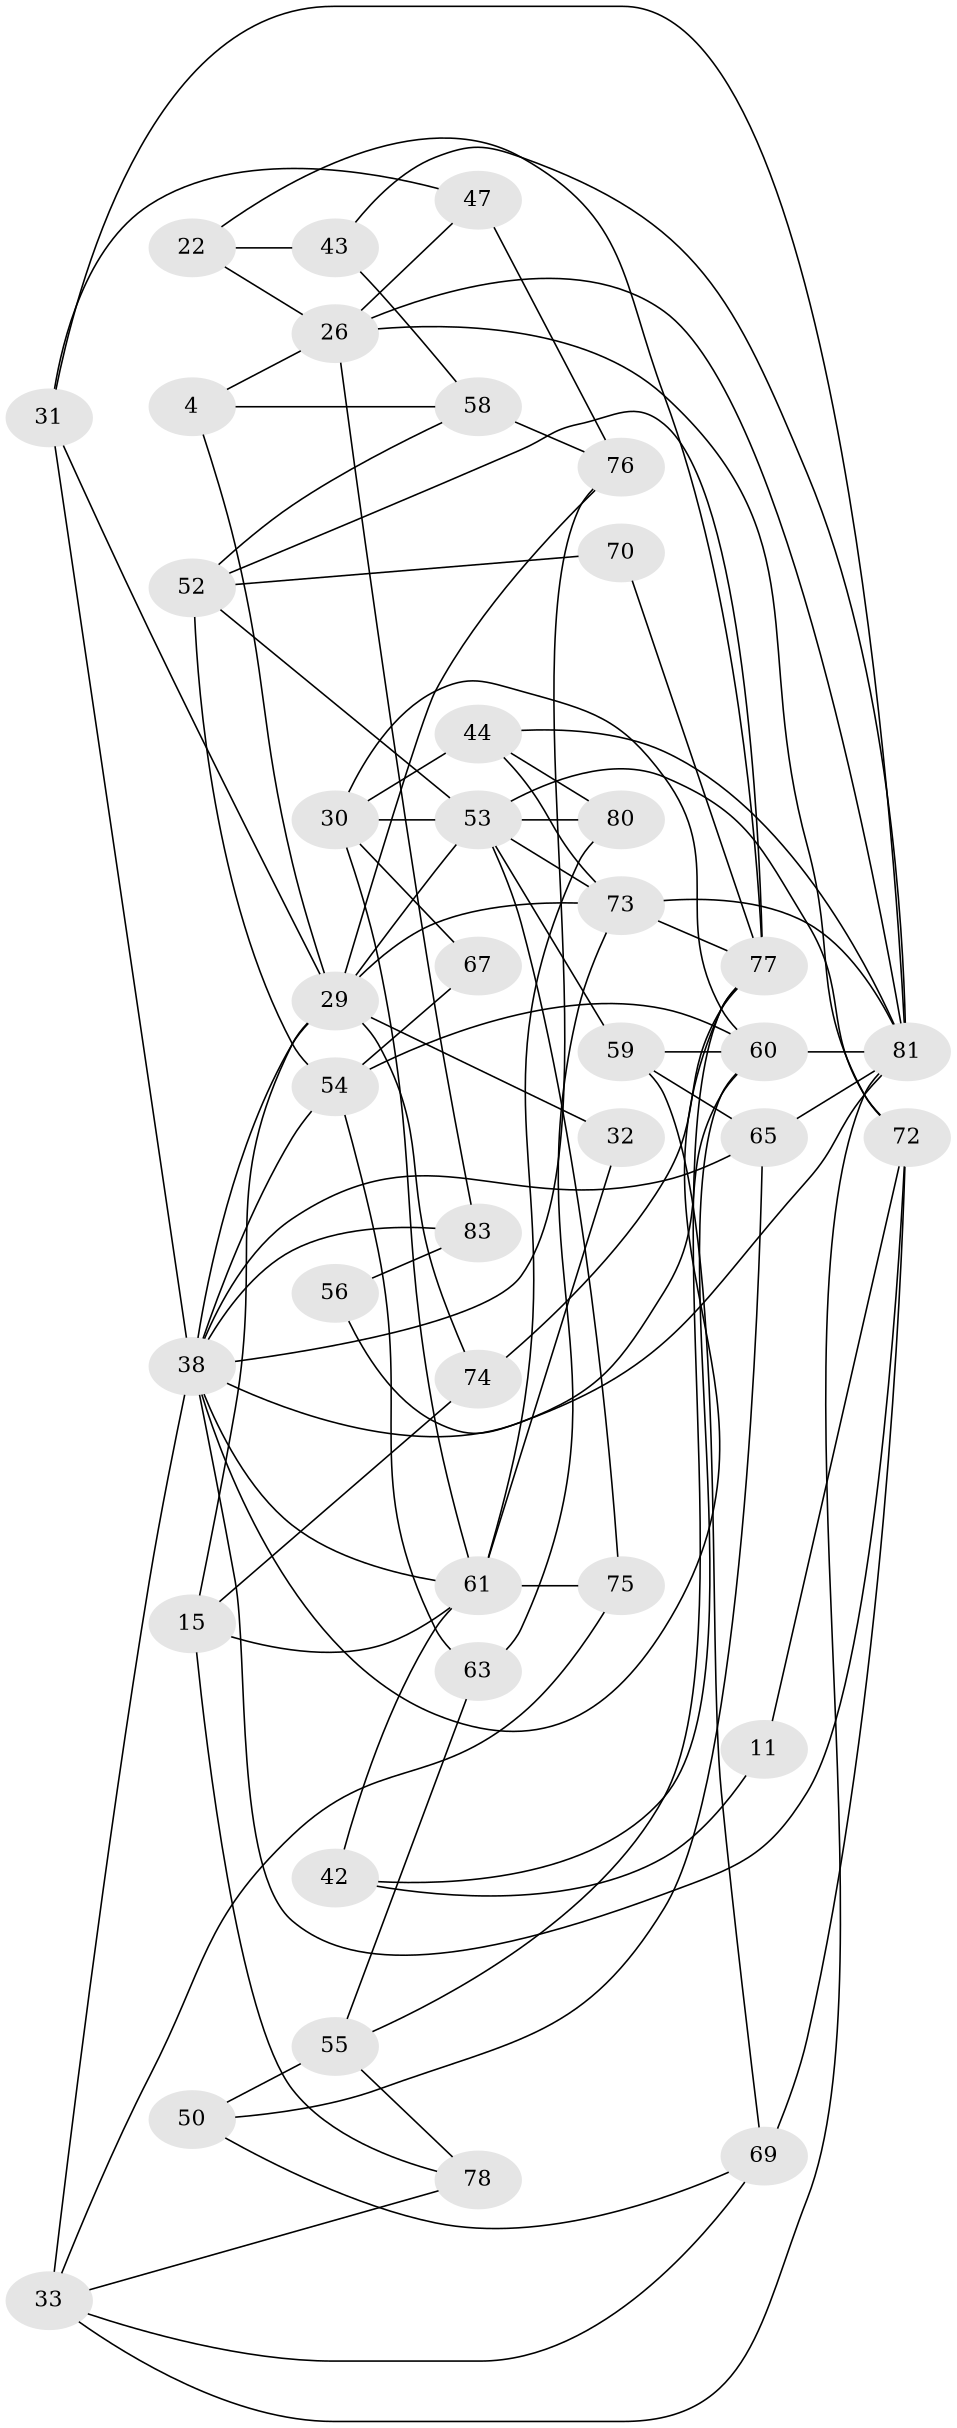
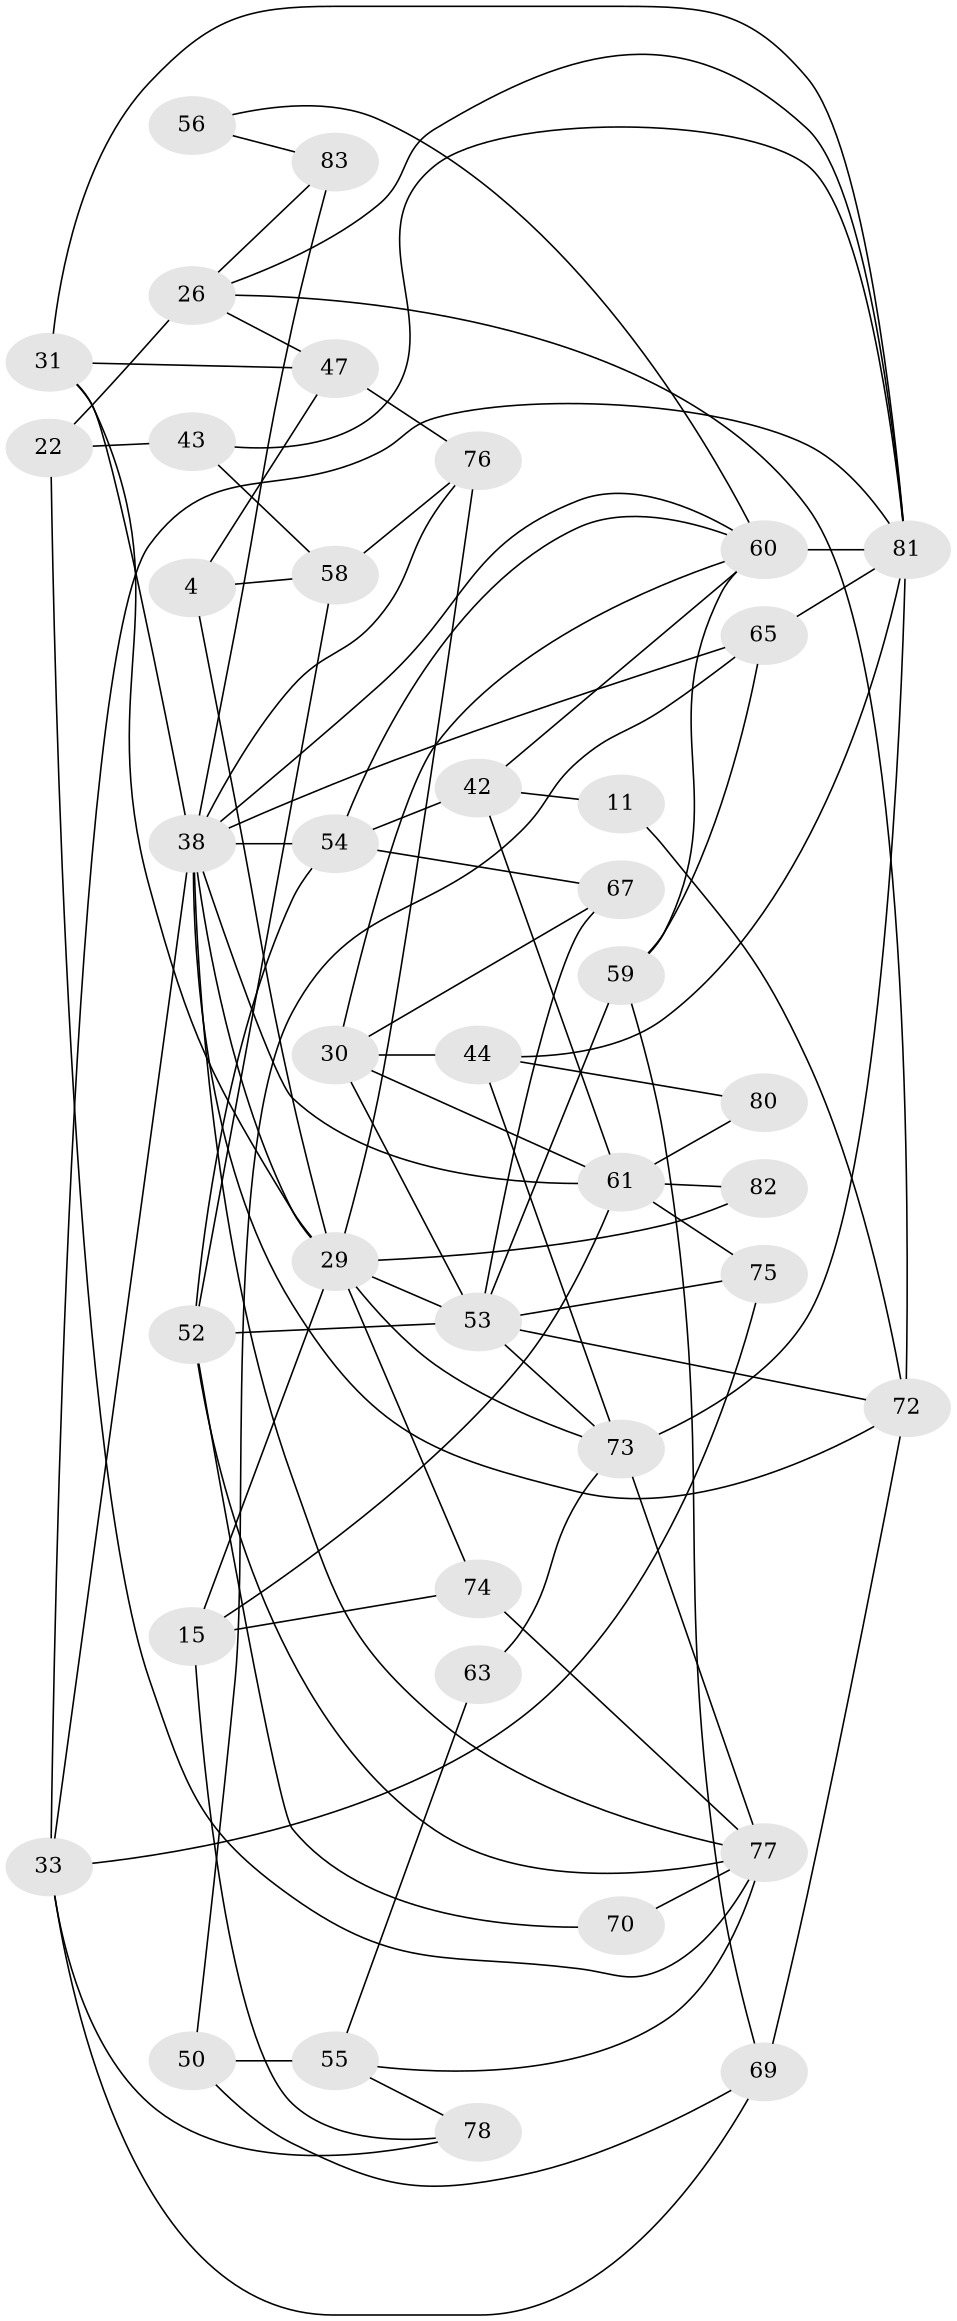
edge "26" -- "4": now "47" -- "4"
edge "53" -- "80": now "53" -- "67"
node "32": label "32" -> "82"
edge "81" -- "56": now "60" -- "56"
edge "54" -- "63": now "54" -- "42"
